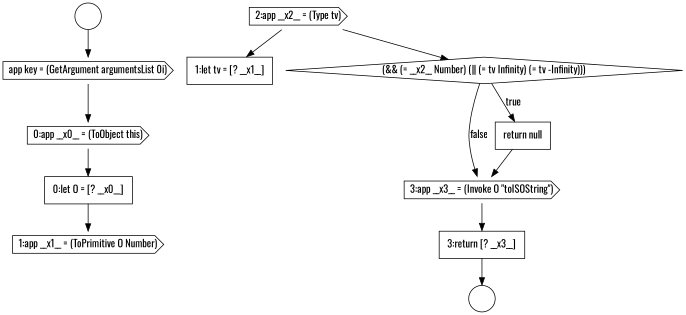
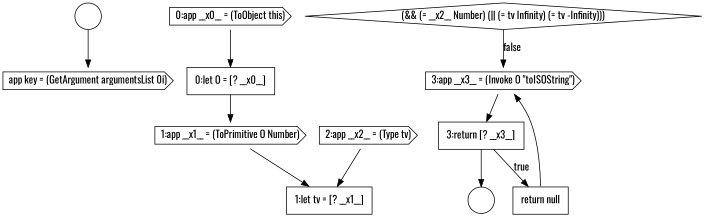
edge "2:app __x2__ = (Type tv)" -> "(&& (= __x2__ Number) (|| (= tv Infinity) (= tv -Infinity)))": removed
edge "app key = (GetArgument argumentsList 0i)" -> "0:app __x0__ = (ToObject this)": removed
edge "(&& (= __x2__ Number) (|| (= tv Infinity) (= tv -Infinity)))" -> "return null": now "3:return [? __x3__]" -> "return null"
edge "1:app __x1__ = (ToPrimitive O Number)" -> "1:let tv = [? __x1__]": added
